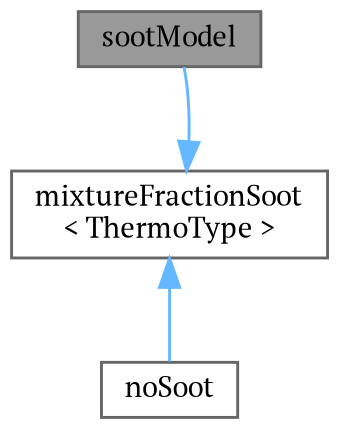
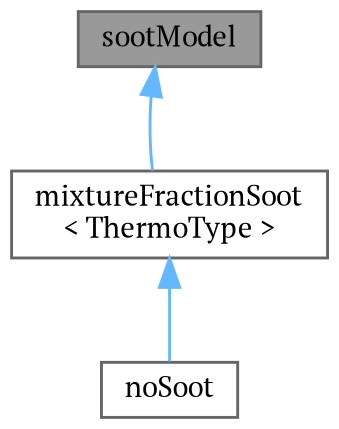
edge "sootModel" -> "mixtureFractionSoot < ThermoType >": reversed
